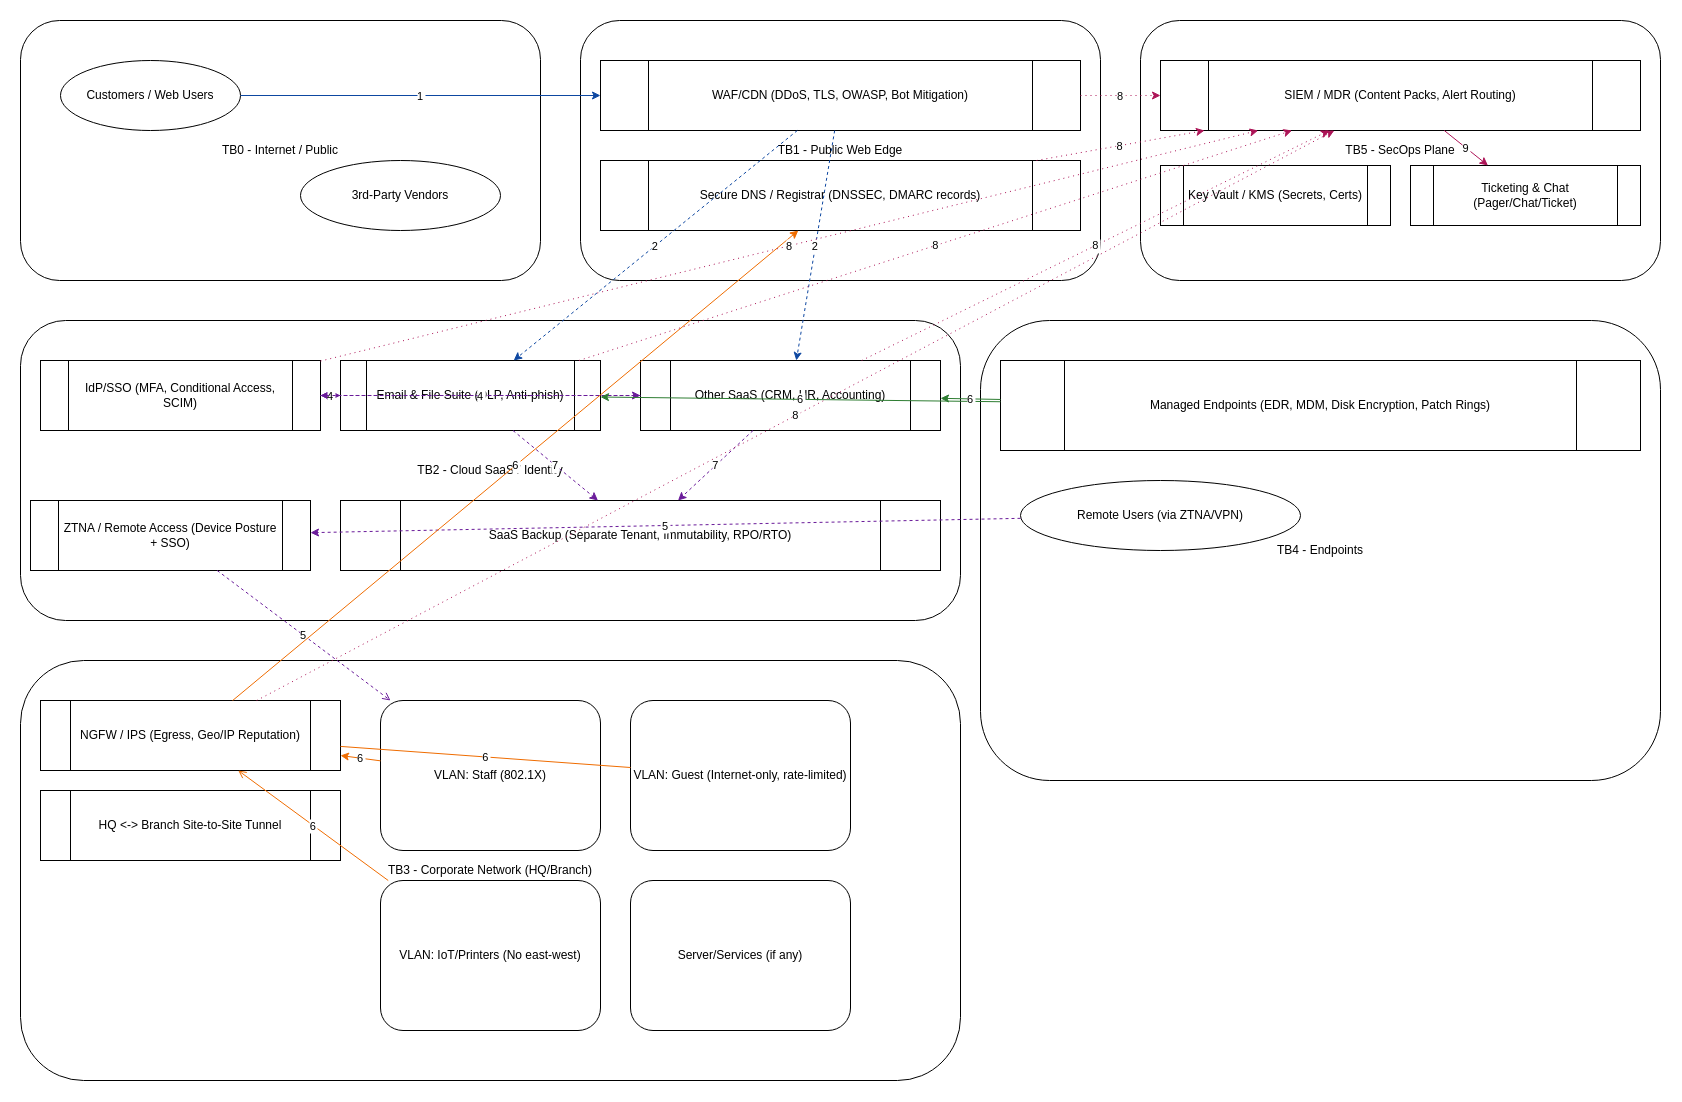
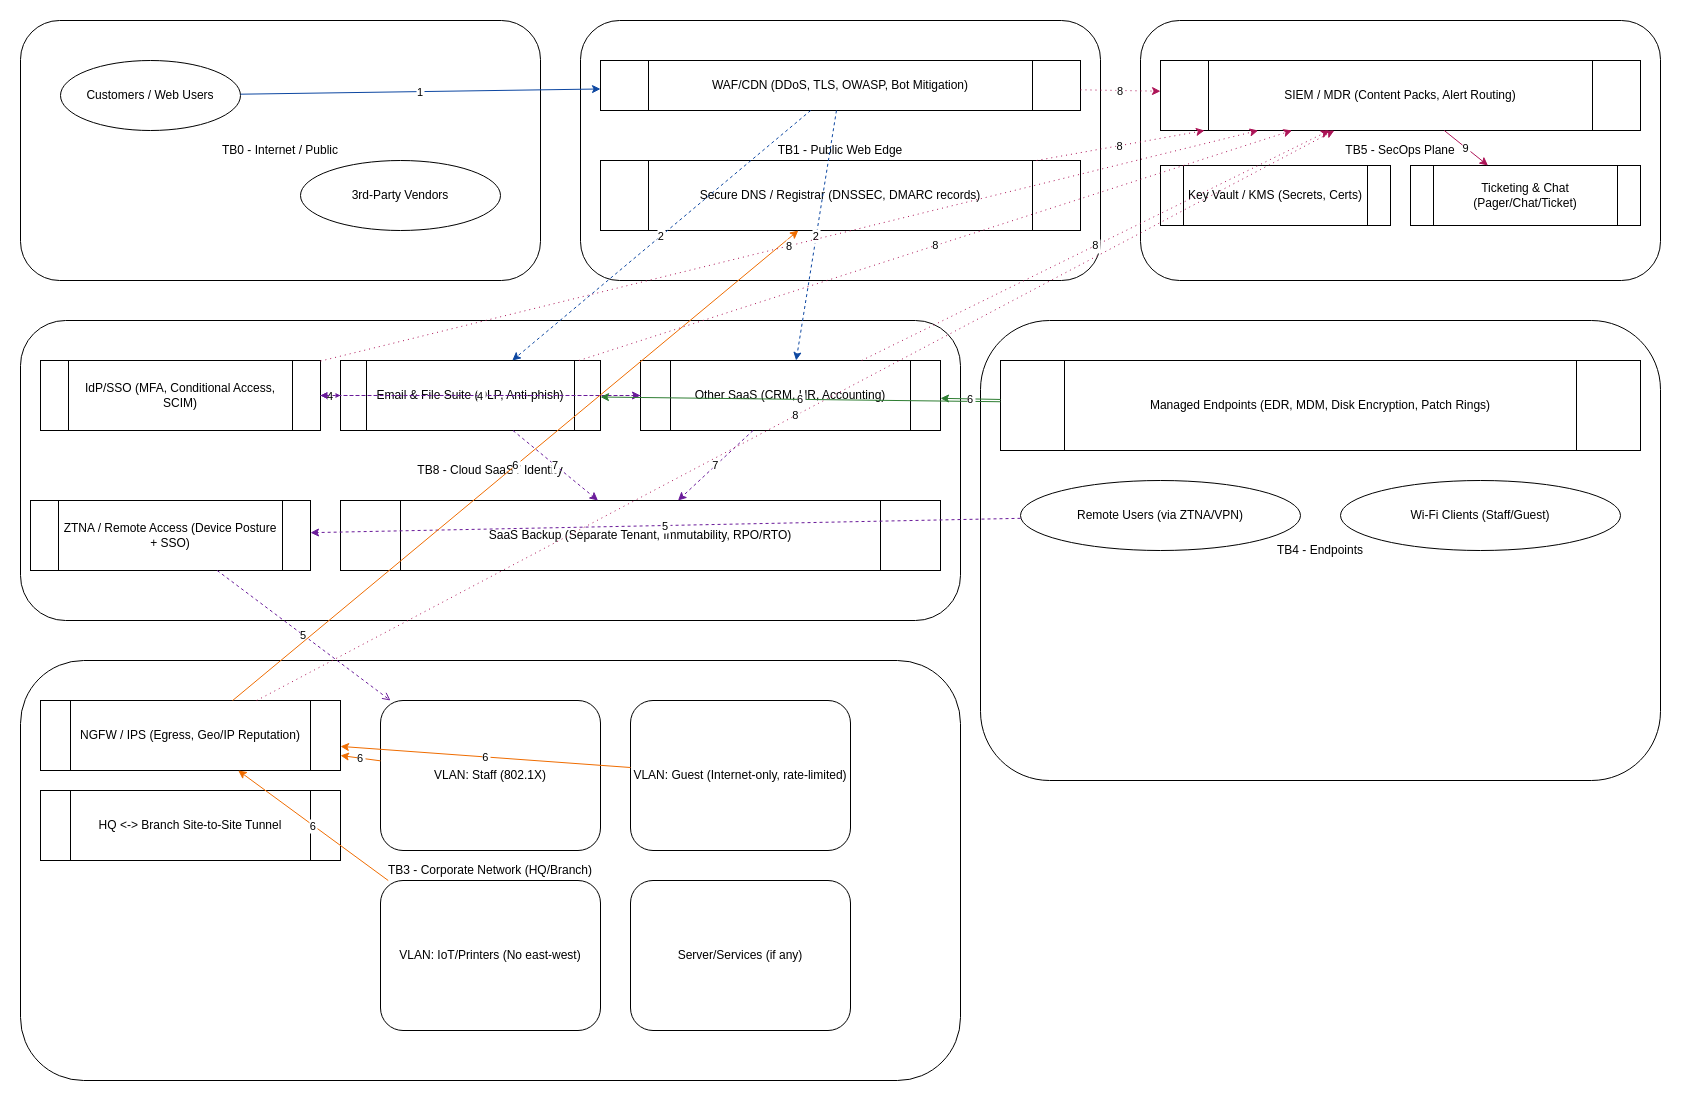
node "WAF/CDN (DDoS, TLS, OWASP, Bot Mitigation)": size 480x70 -> 480x50
node "TB2 - Cloud SaaS / Identity": label "TB2 - Cloud SaaS / Identity" -> "TB8 - Cloud SaaS / Identity"
node "Wi-Fi Clients (Staff/Guest)": added
edge "NGFW / IPS (Egress, Geo/IP Reputation)" -- "VLAN: Guest (Internet-only, rate-limited)": arrowhead none -> classic
edge "VLAN: IoT/Printers (No east-west)" -> "NGFW / IPS (Egress, Geo/IP Reputation)": arrowhead open -> classic
